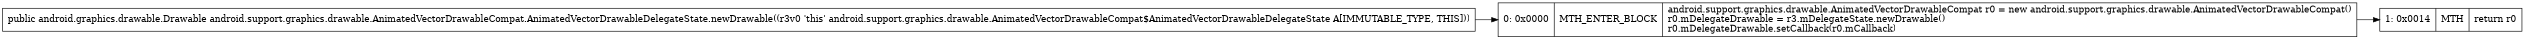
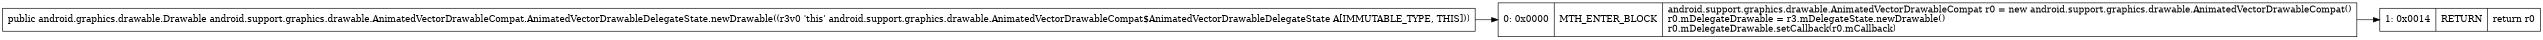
node "1: 0x0014": text "MTH" -> "RETURN"
